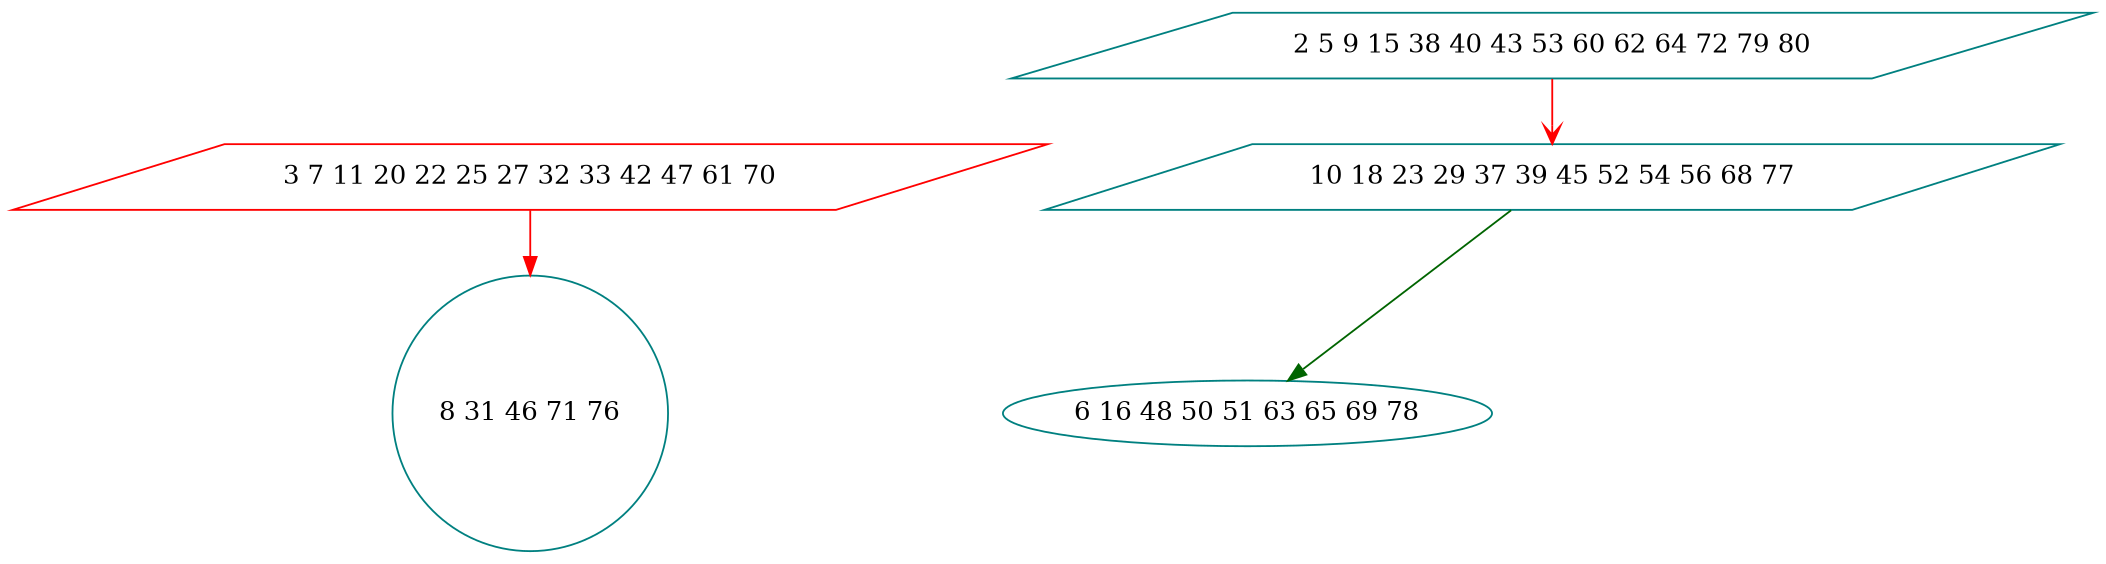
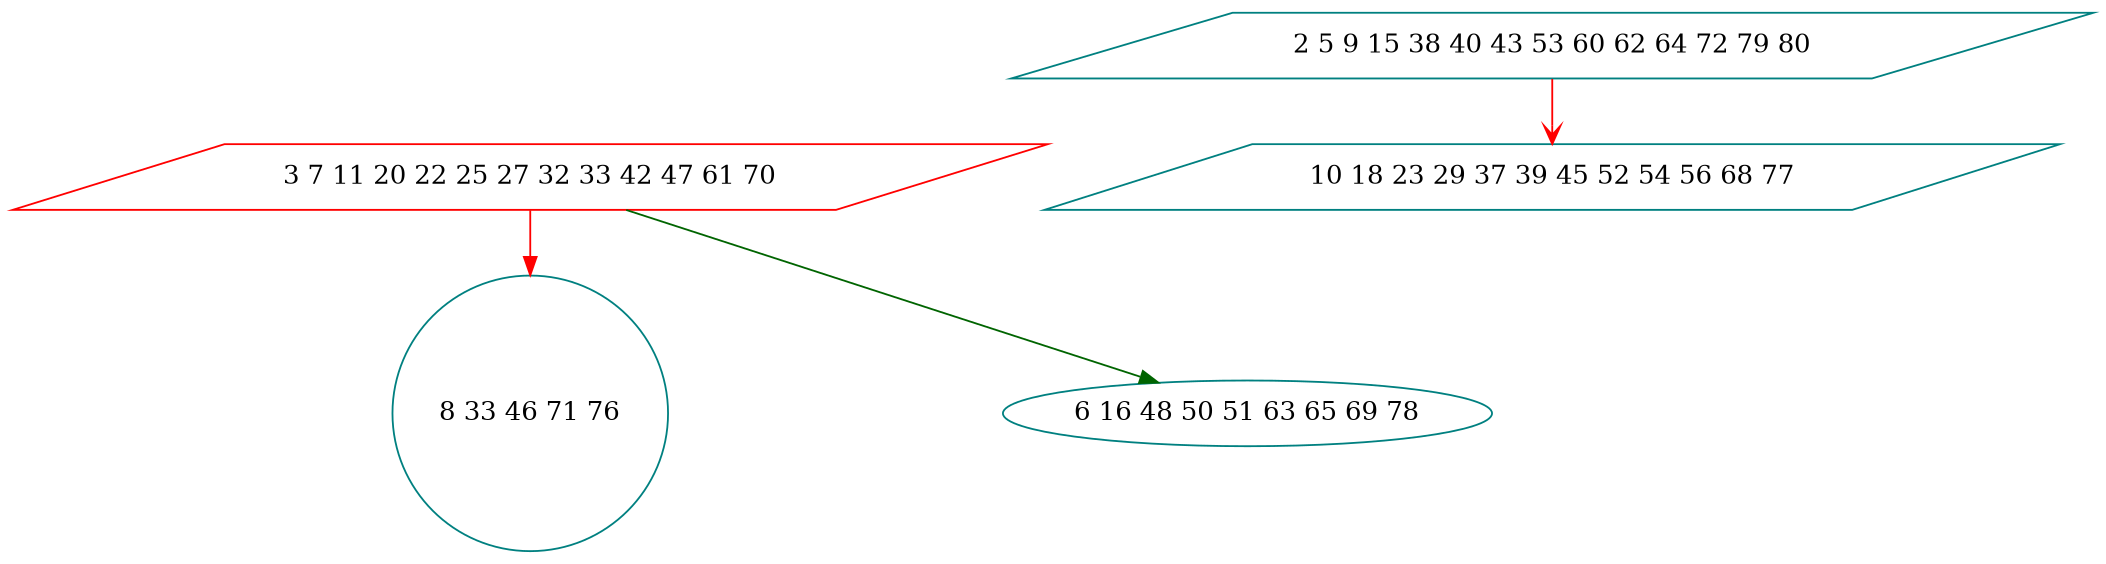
edge "10 18 23 29 37 39 45 52 54 56 68 77" -> "6 16 48 50 51 63 65 69 78": now "3 7 11 20 22 25 27 32 33 42 47 61 70" -> "6 16 48 50 51 63 65 69 78"
node "8 31 46 71 76": label "8 31 46 71 76" -> "8 33 46 71 76"
